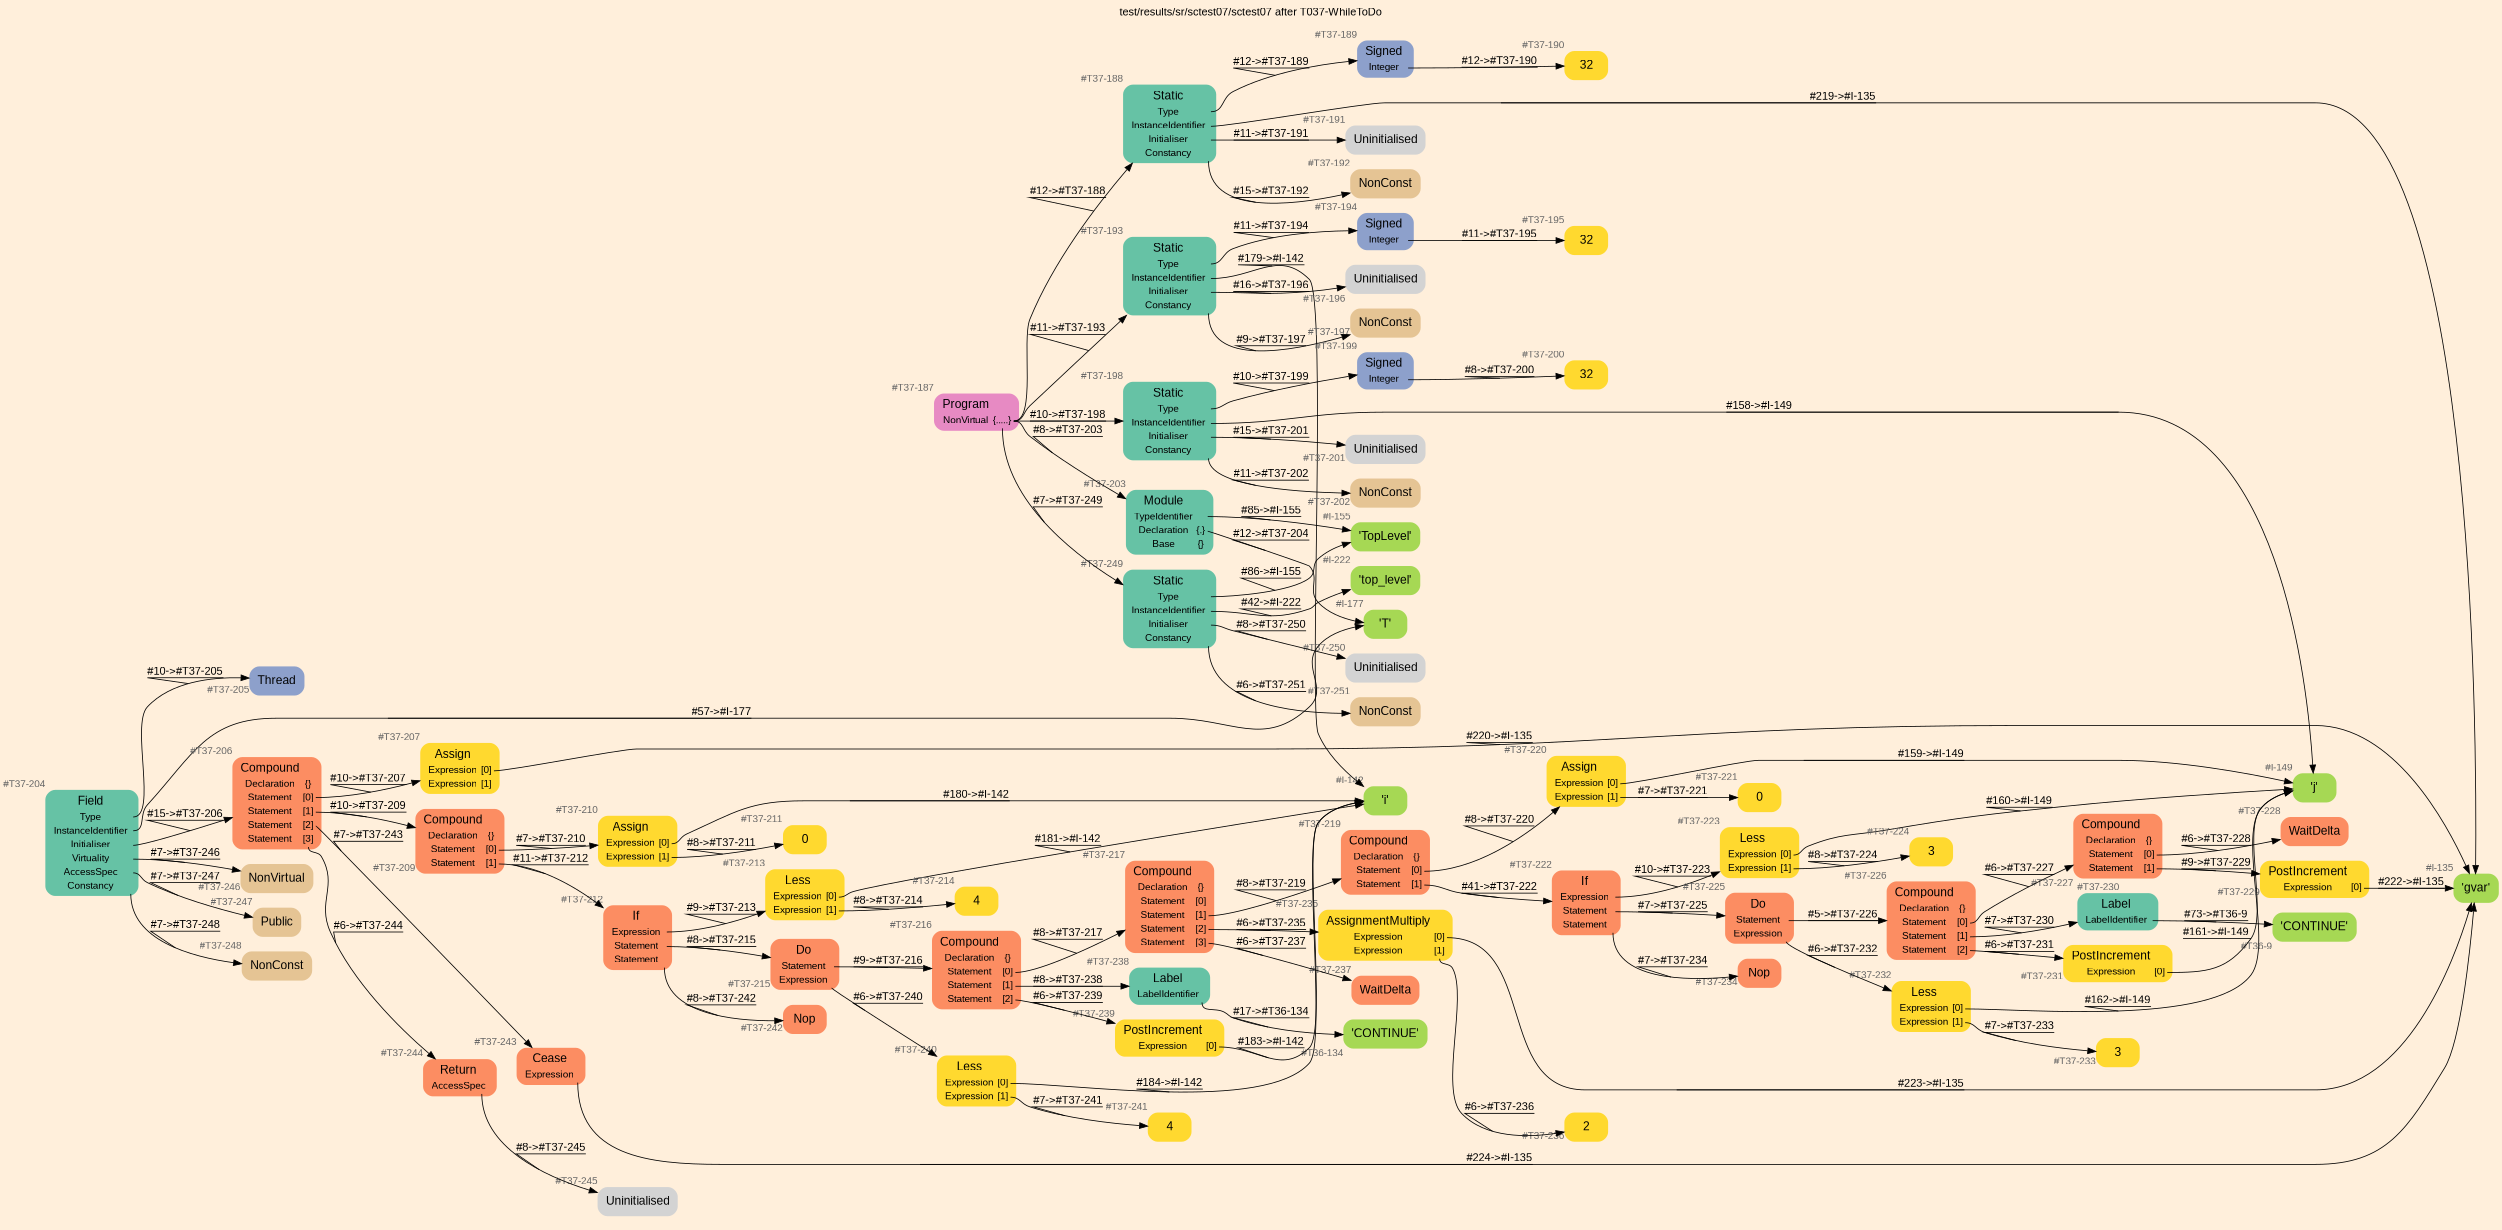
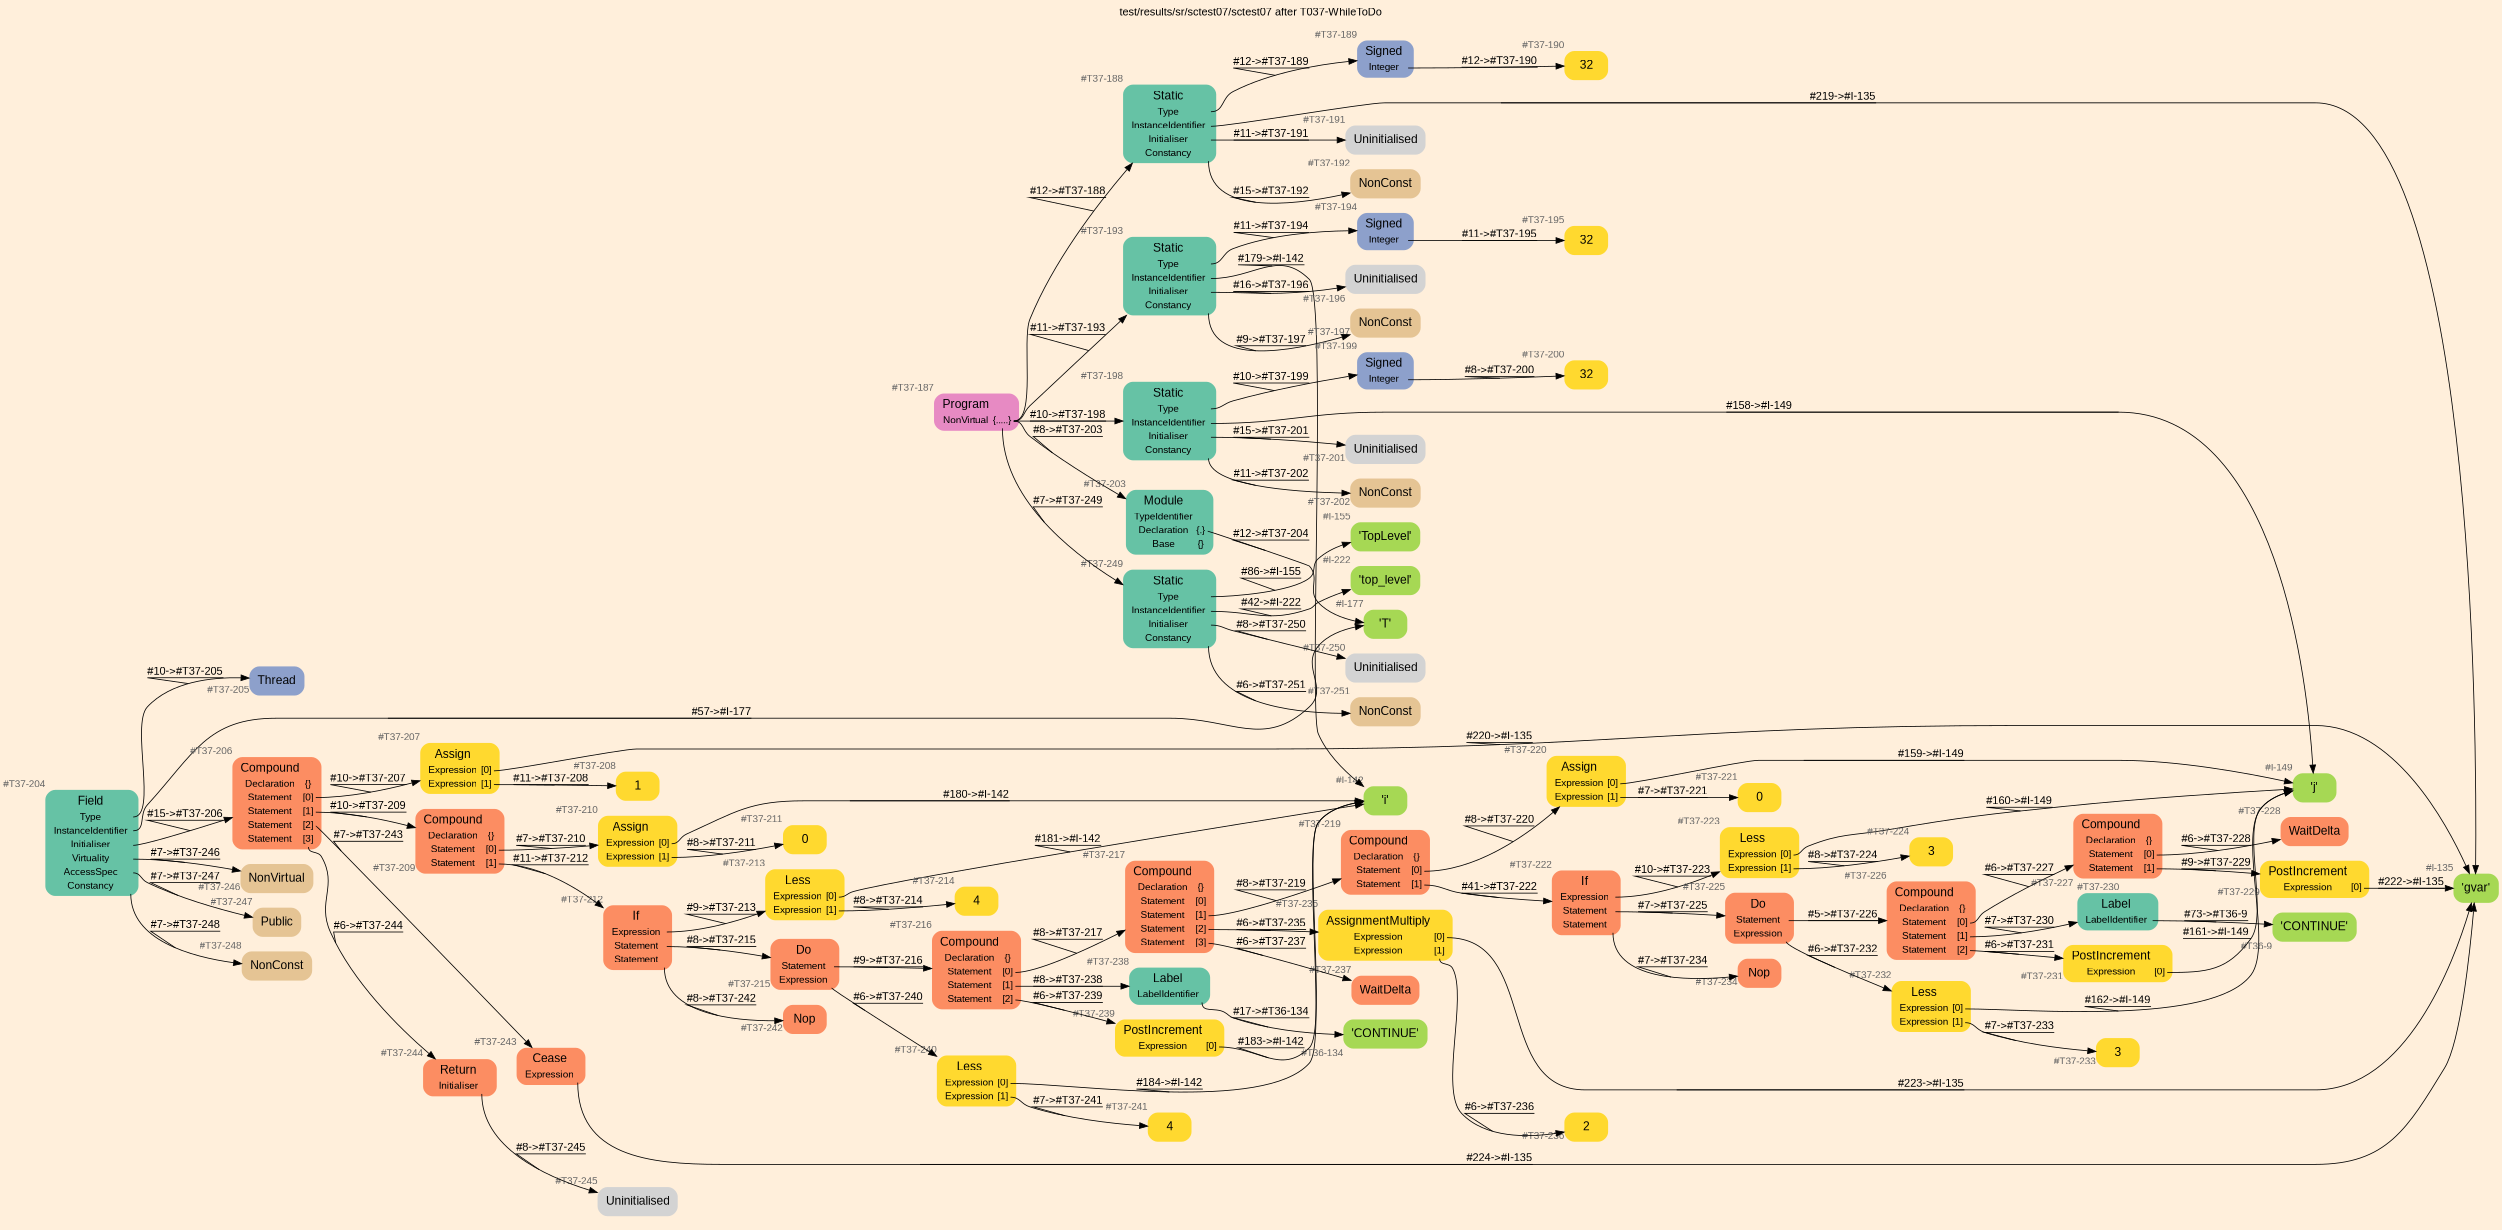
edge "Module" -> "'TopLevel'": removed, label "#85->#I-155"
node "1": added
node "Return": text "AccessSpec" -> "Initialiser"
